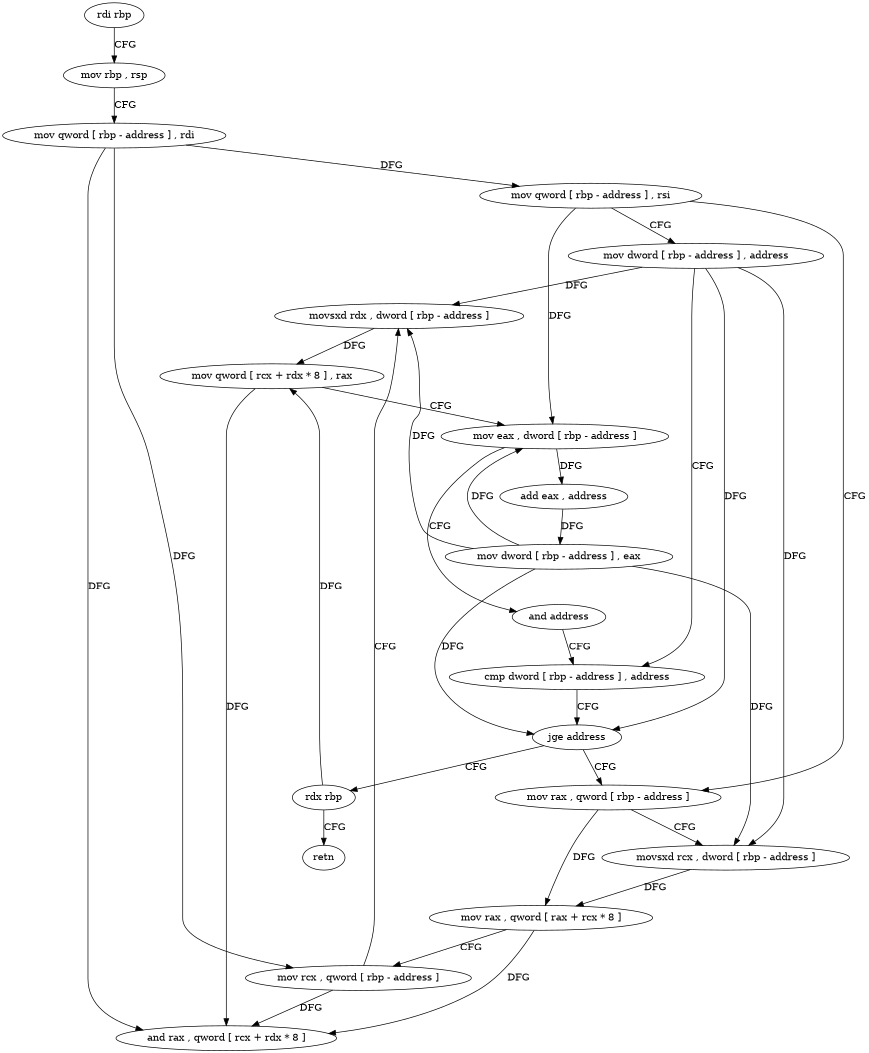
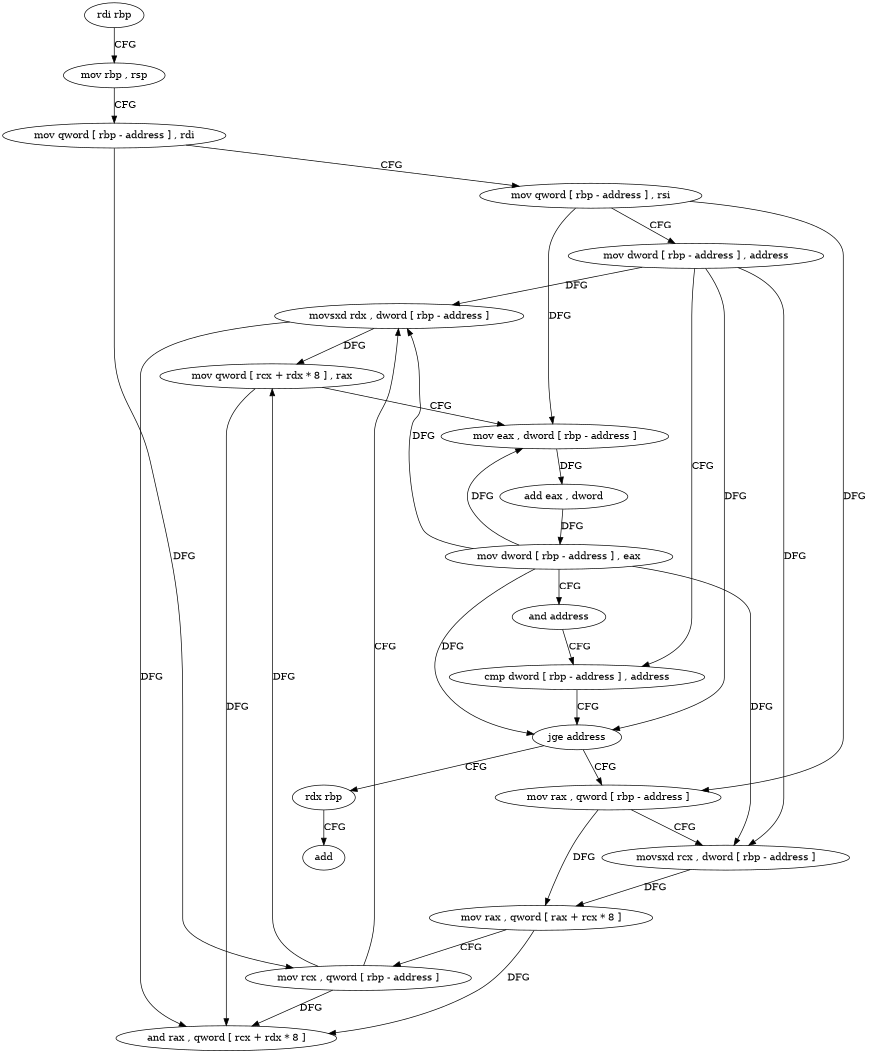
edge "mov qword [ rbp - address ] , rdi" -> "mov qword [ rbp - address ] , rsi": label "DFG" -> "CFG"
node "add eax , address": label "add eax , address" -> "add eax , dword"
edge "mov qword [ rbp - address ] , rsi" -> "mov rax , qword [ rbp - address ]": label "CFG" -> "DFG"
edge "mov eax , dword [ rbp - address ]" -> "and address": now "mov dword [ rbp - address ] , eax" -> "and address"
edge "rdx rbp" -> "mov qword [ rcx + rdx * 8 ] , rax": now "mov rcx , qword [ rbp - address ]" -> "mov qword [ rcx + rdx * 8 ] , rax"
edge "mov qword [ rbp - address ] , rdi" -> "and rax , qword [ rcx + rdx * 8 ]": now "movsxd rdx , dword [ rbp - address ]" -> "and rax , qword [ rcx + rdx * 8 ]"
node "retn": label "retn" -> "add"
